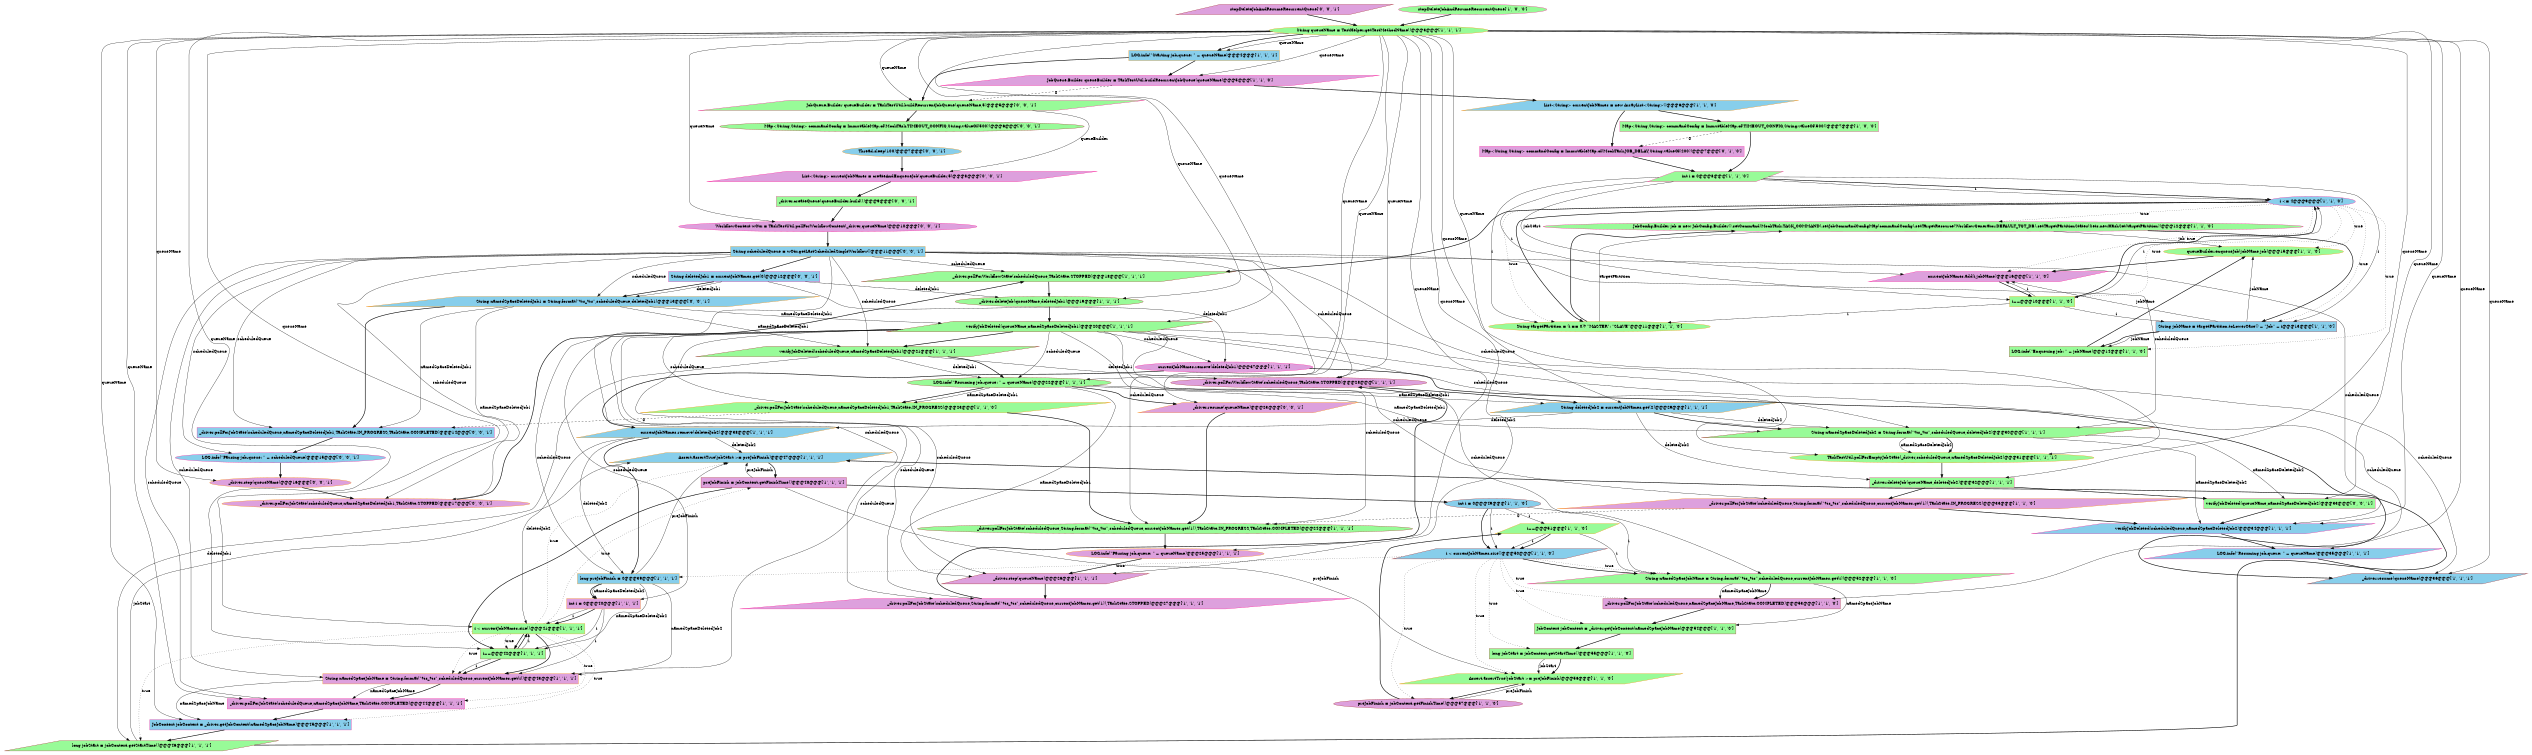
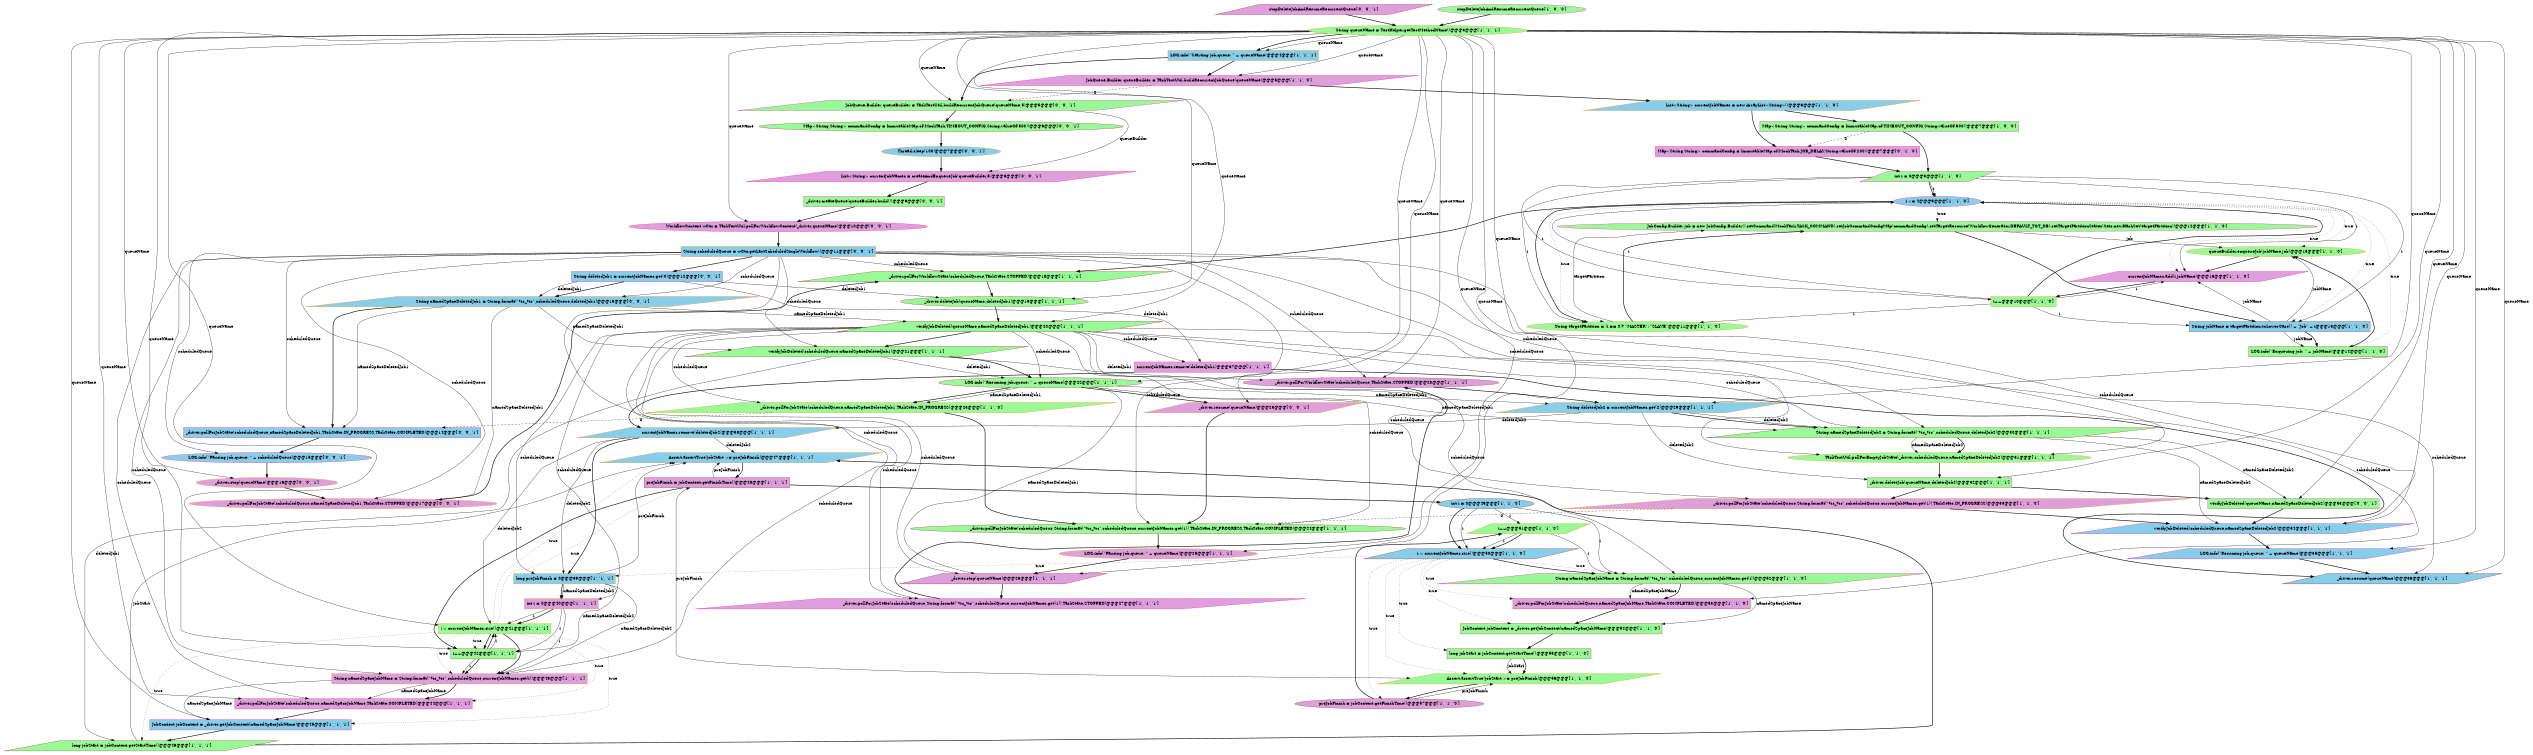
edge "int i = 0@@@8@@@['1', '1', '0']" -> "currentJobNames.add(i,jobName)@@@16@@@['1', '1', '0']": label "jobStart" -> "i"
edge "i <= 4@@@9@@@['1', '1', '0']" -> "i++@@@10@@@['1', '1', '0']": removed, label "true"
node "currentJobNames.remove(deletedJob1)@@@37@@@['1', '1', '1']": shape ellipse -> box
